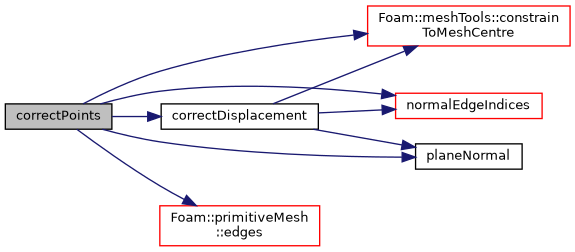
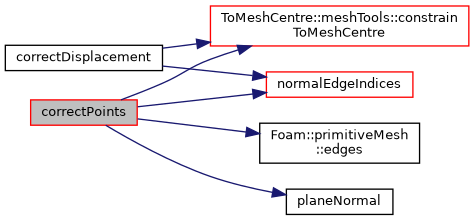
node "Foam::meshTools::constrain ToMeshCentre": label "Foam::meshTools::constrain ToMeshCentre" -> "ToMeshCentre::meshTools::constrain ToMeshCentre"
node "correctPoints": color black -> red
edge "correctPoints" -> "correctDisplacement": removed
edge "correctDisplacement" -> "planeNormal": removed
node "Foam::primitiveMesh ::edges": color red -> black
